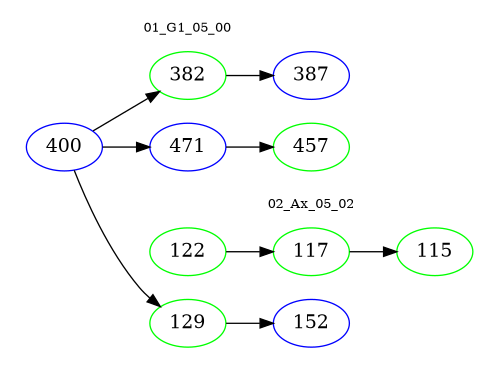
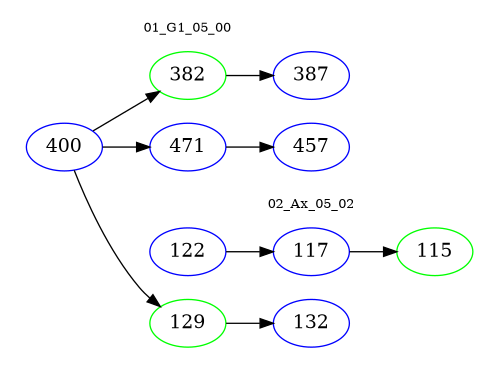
node "457": color green -> blue
node "122": color green -> blue
node "117": color green -> blue
node "152": label "152" -> "132"
